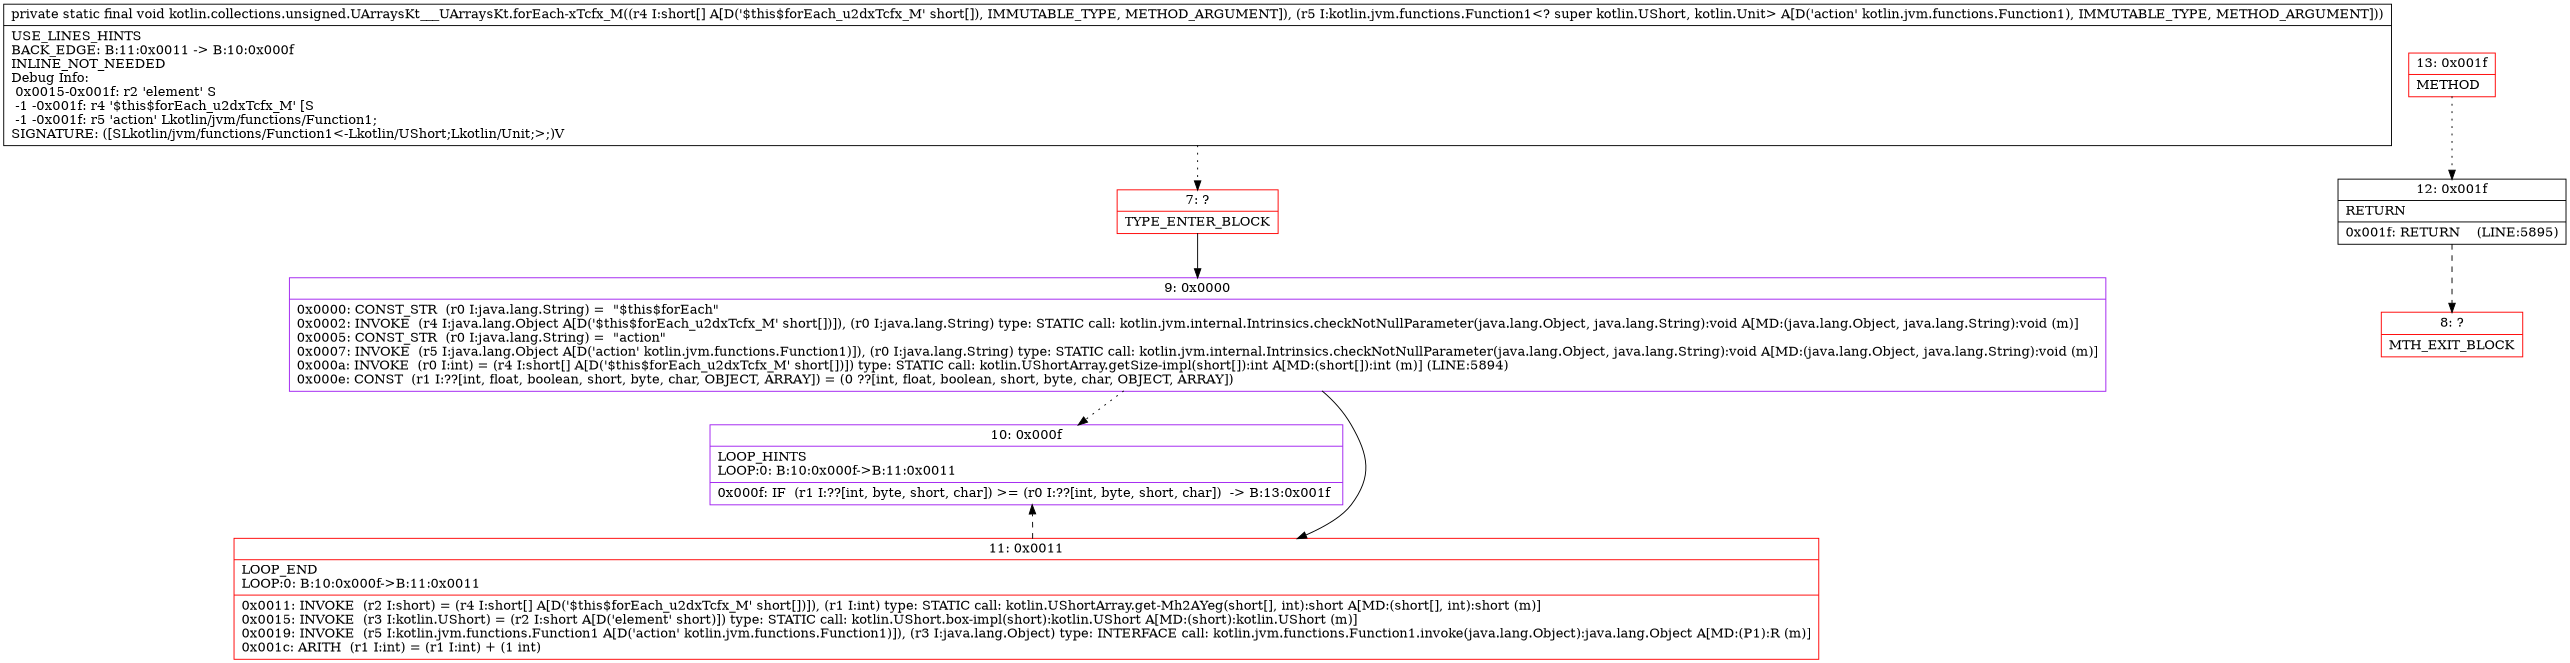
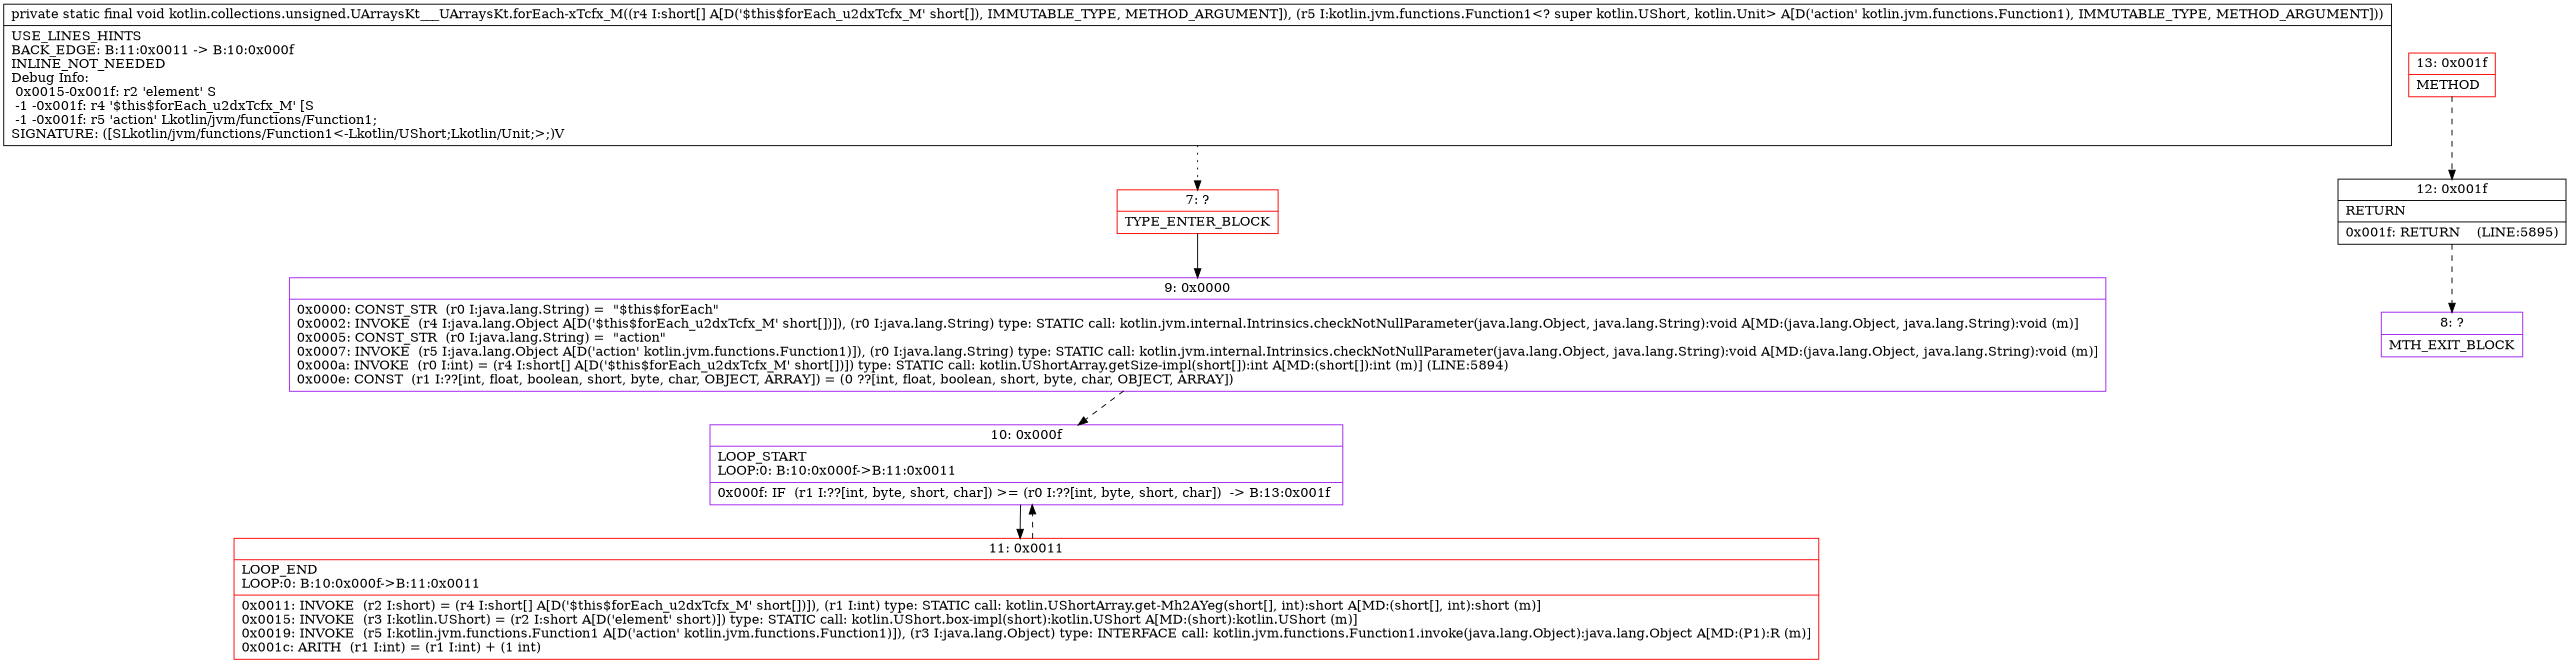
edge "13: 0x001f" -> "12: 0x001f": style dotted -> dashed
node "8: ?": color red -> purple
edge "9: 0x0000" -> "10: 0x000f": style dotted -> dashed
node "10: 0x000f": text "LOOP_HINTS" -> "LOOP_START"
edge "9: 0x0000" -> "11: 0x0011": now "10: 0x000f" -> "11: 0x0011"
